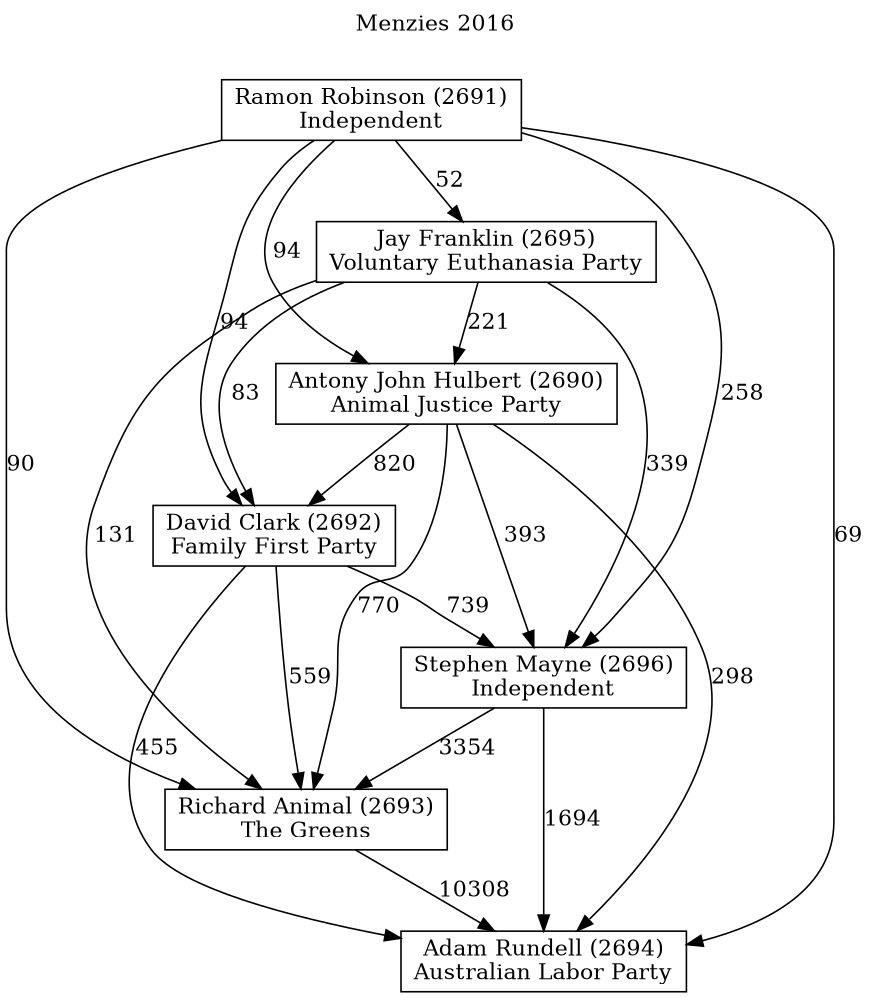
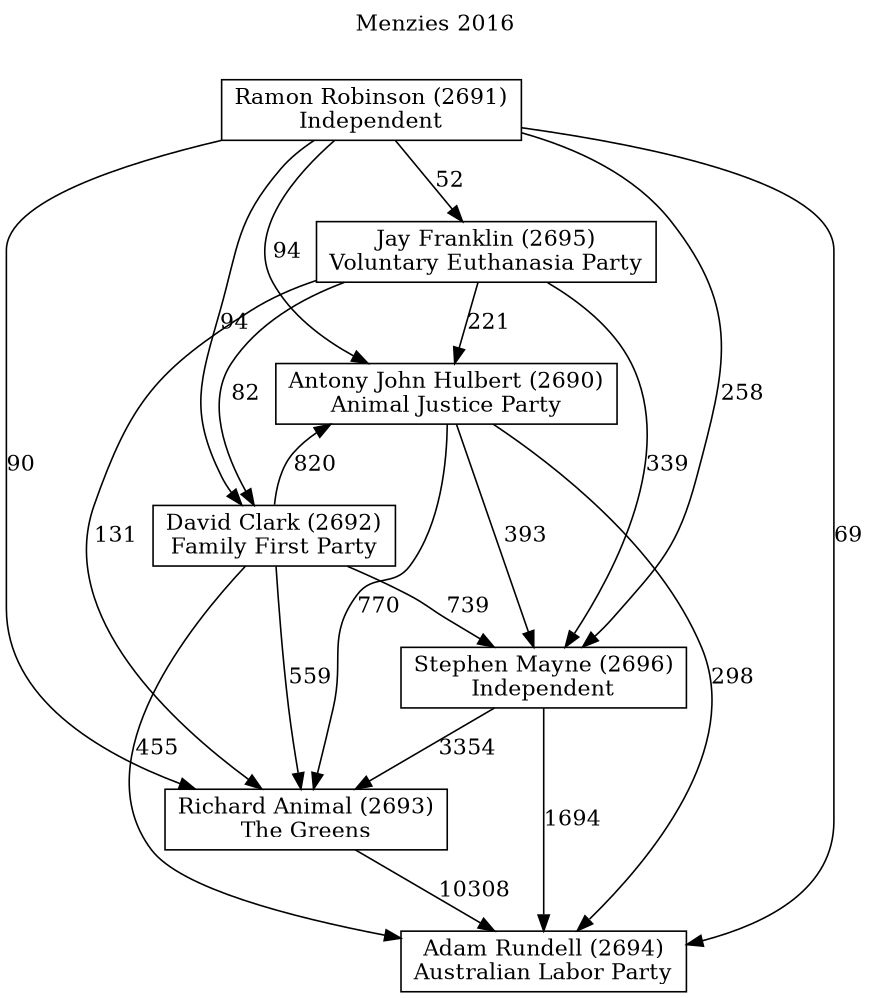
edge "Jay Franklin (2695) Voluntary Euthanasia Party" -> "David Clark (2692) Family First Party": label "83" -> "82"
edge "Antony John Hulbert (2690) Animal Justice Party" -> "David Clark (2692) Family First Party": reversed
